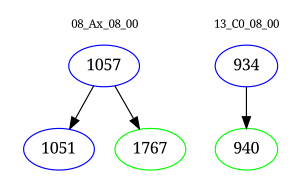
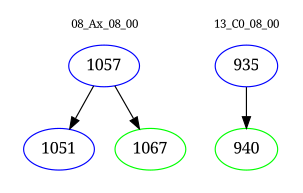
node "934": label "934" -> "935"
node "1767": label "1767" -> "1067"
